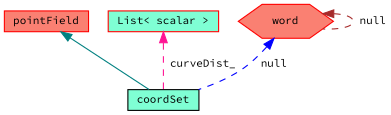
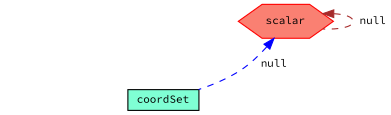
node "pointField": removed
node "List< scalar >": removed
node "word": label "word" -> "scalar"
